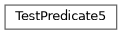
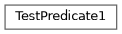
node "TestPredicate5": label "TestPredicate5" -> "TestPredicate1"
